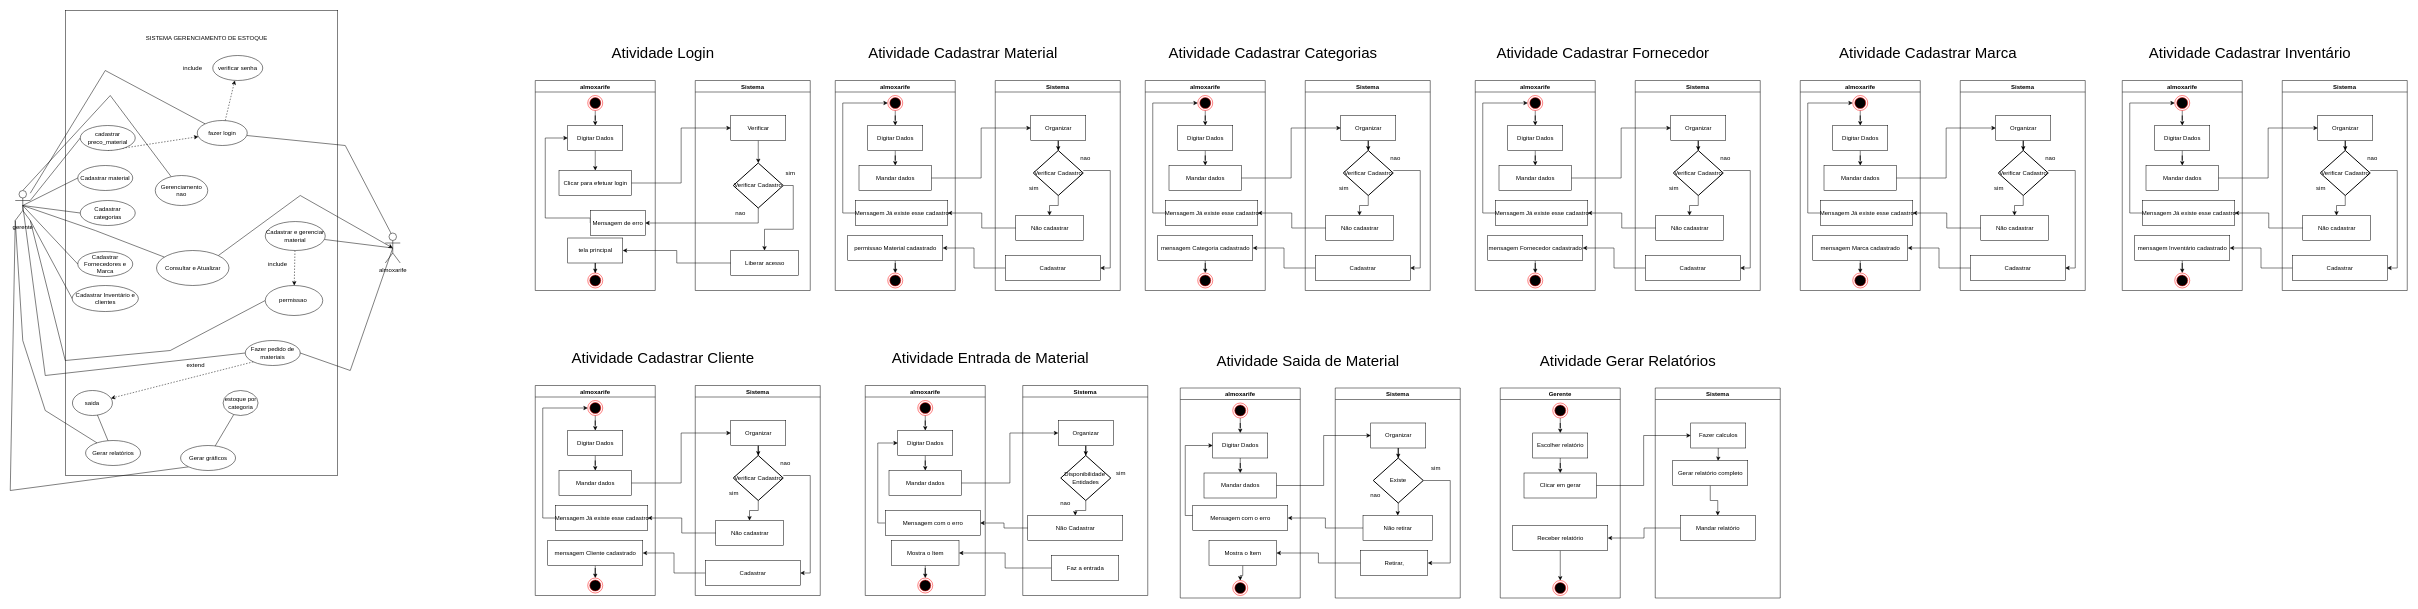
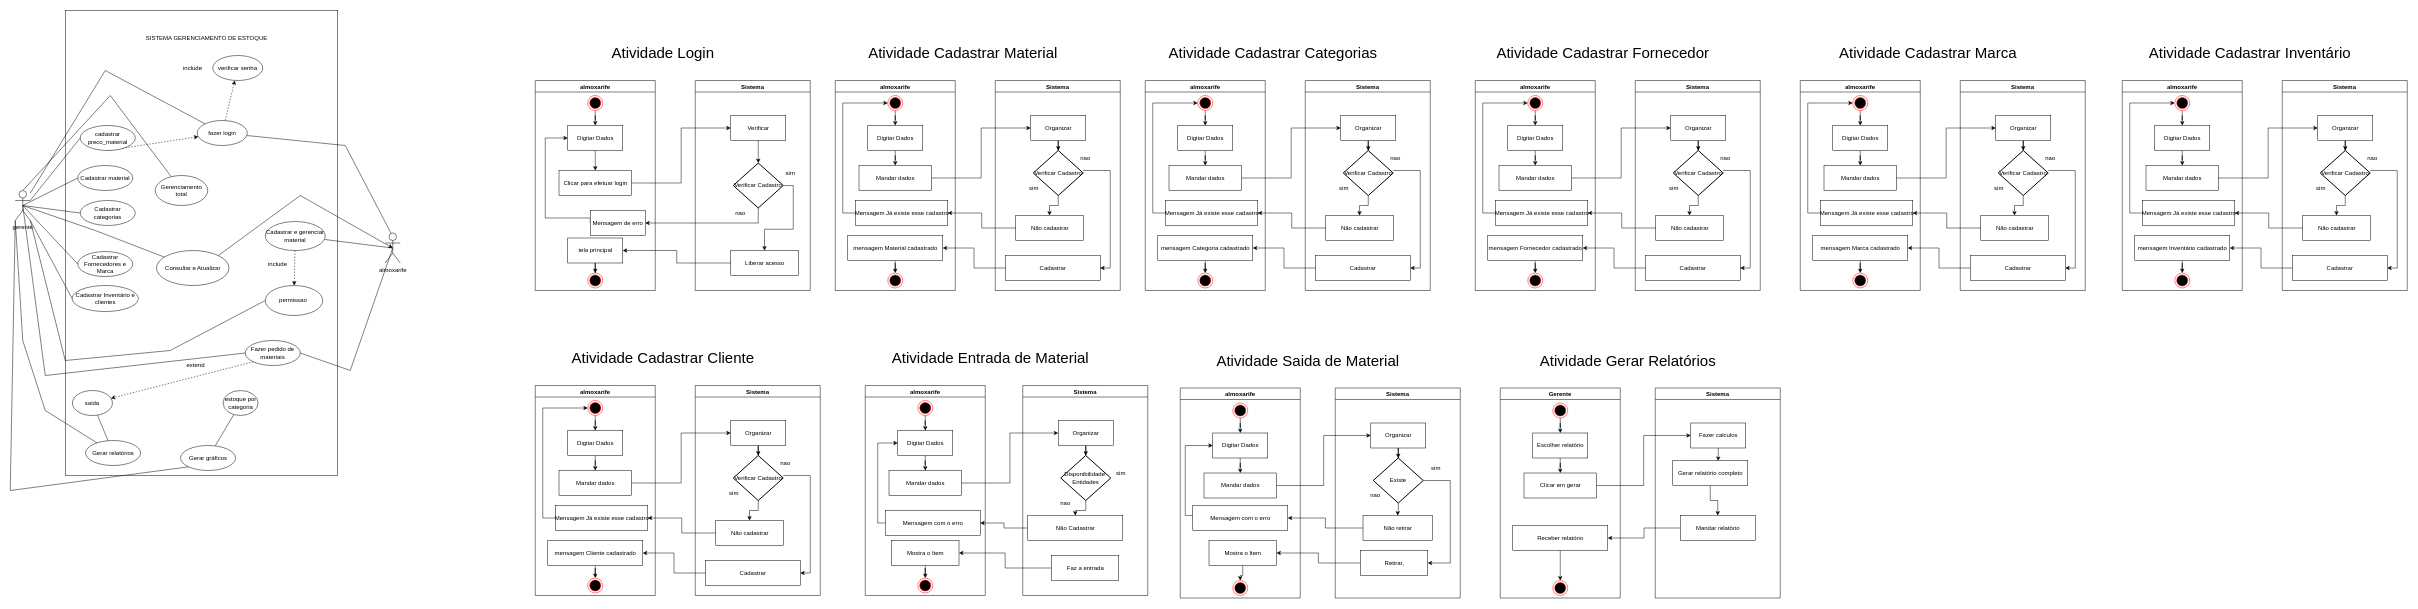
node "Gerenciamento nao": label "Gerenciamento nao" -> "Gerenciamento total"
node "permissao Material cadastrado": label "permissao Material cadastrado" -> "mensagem Material cadastrado"
